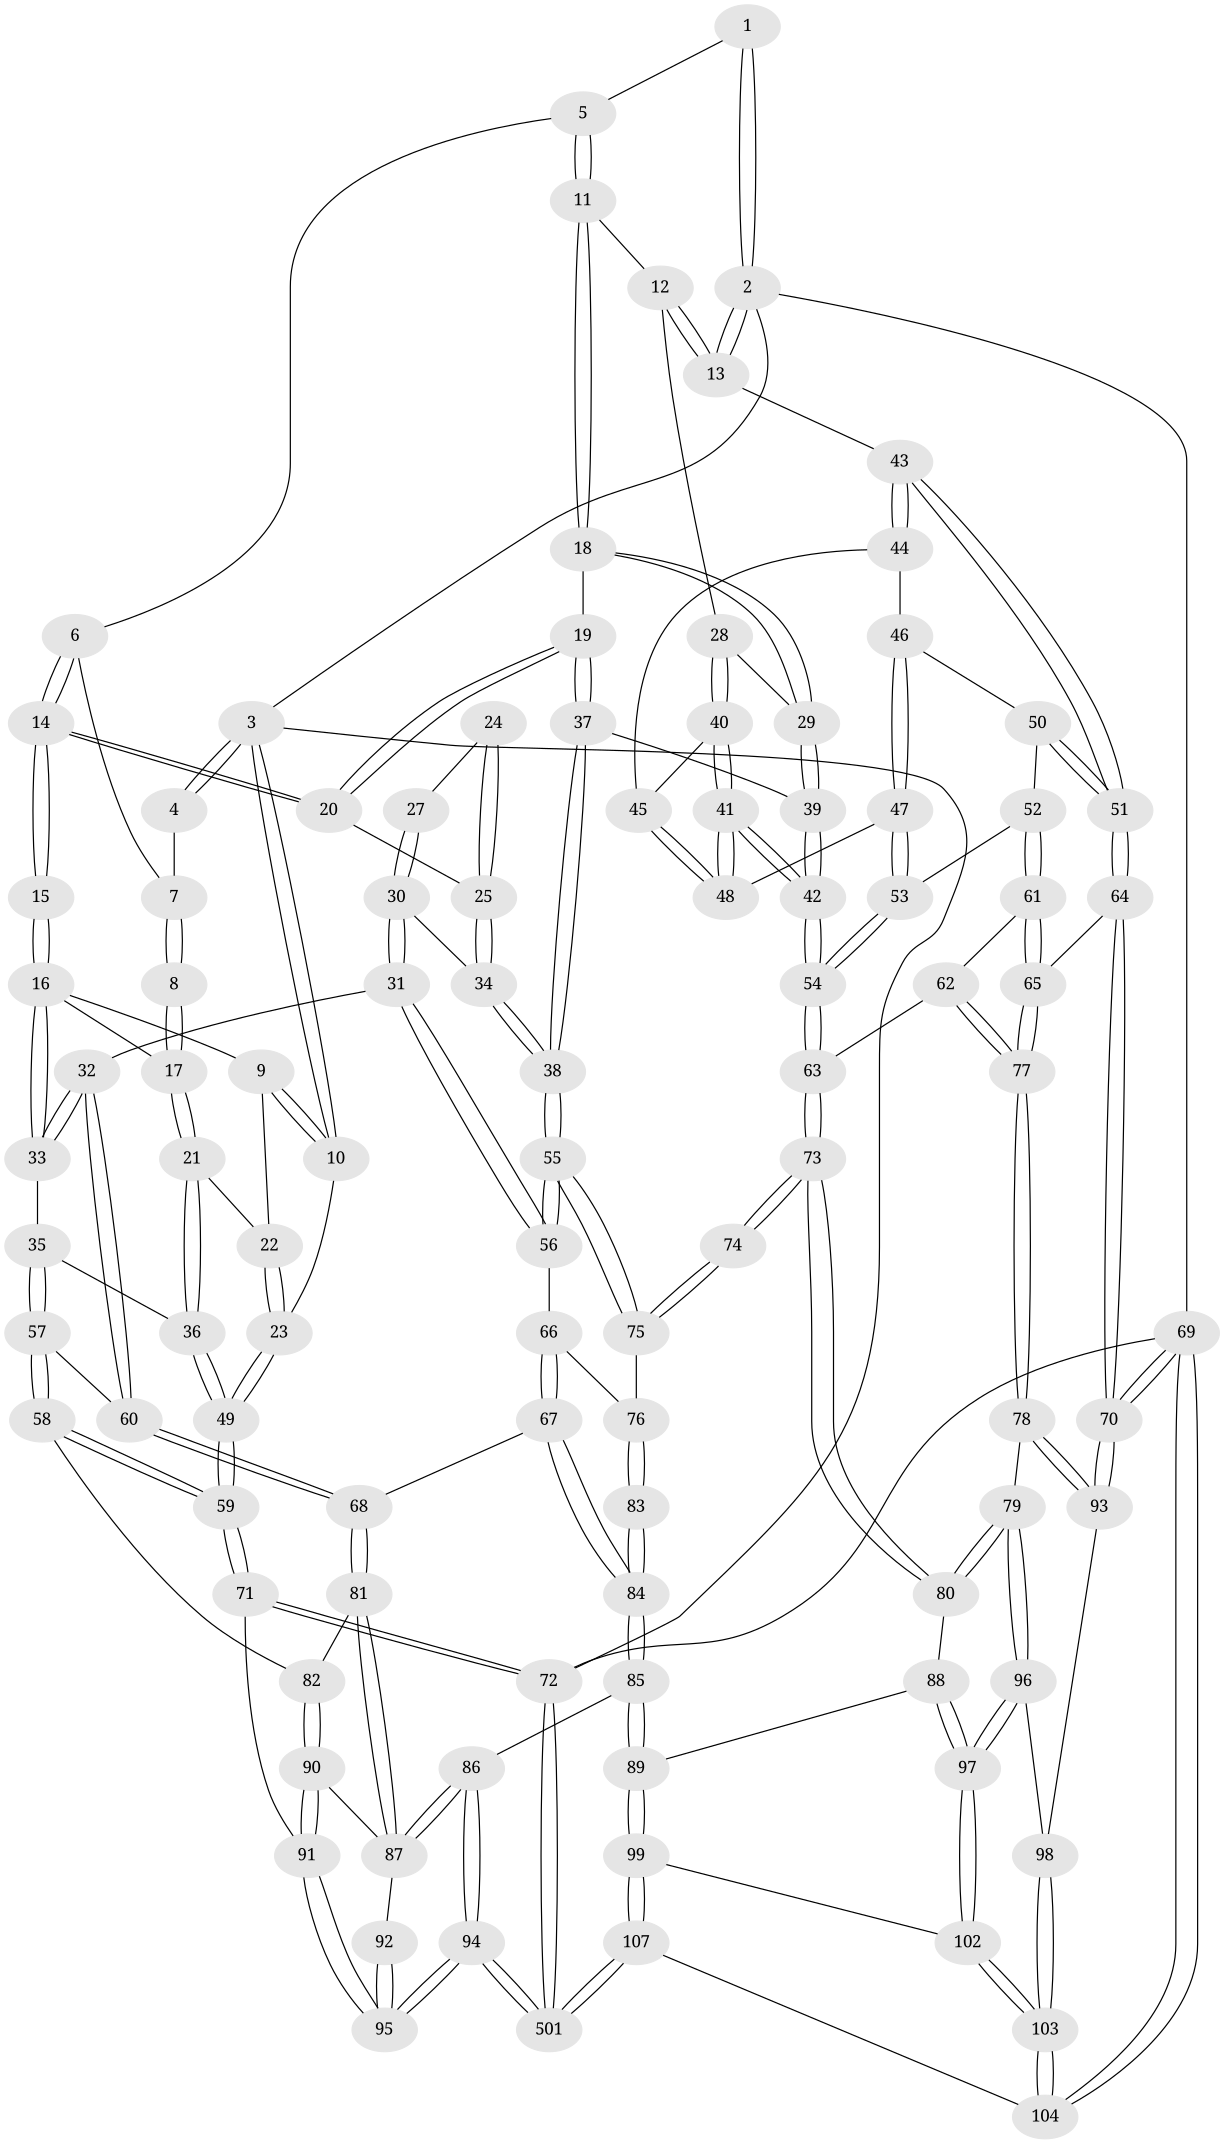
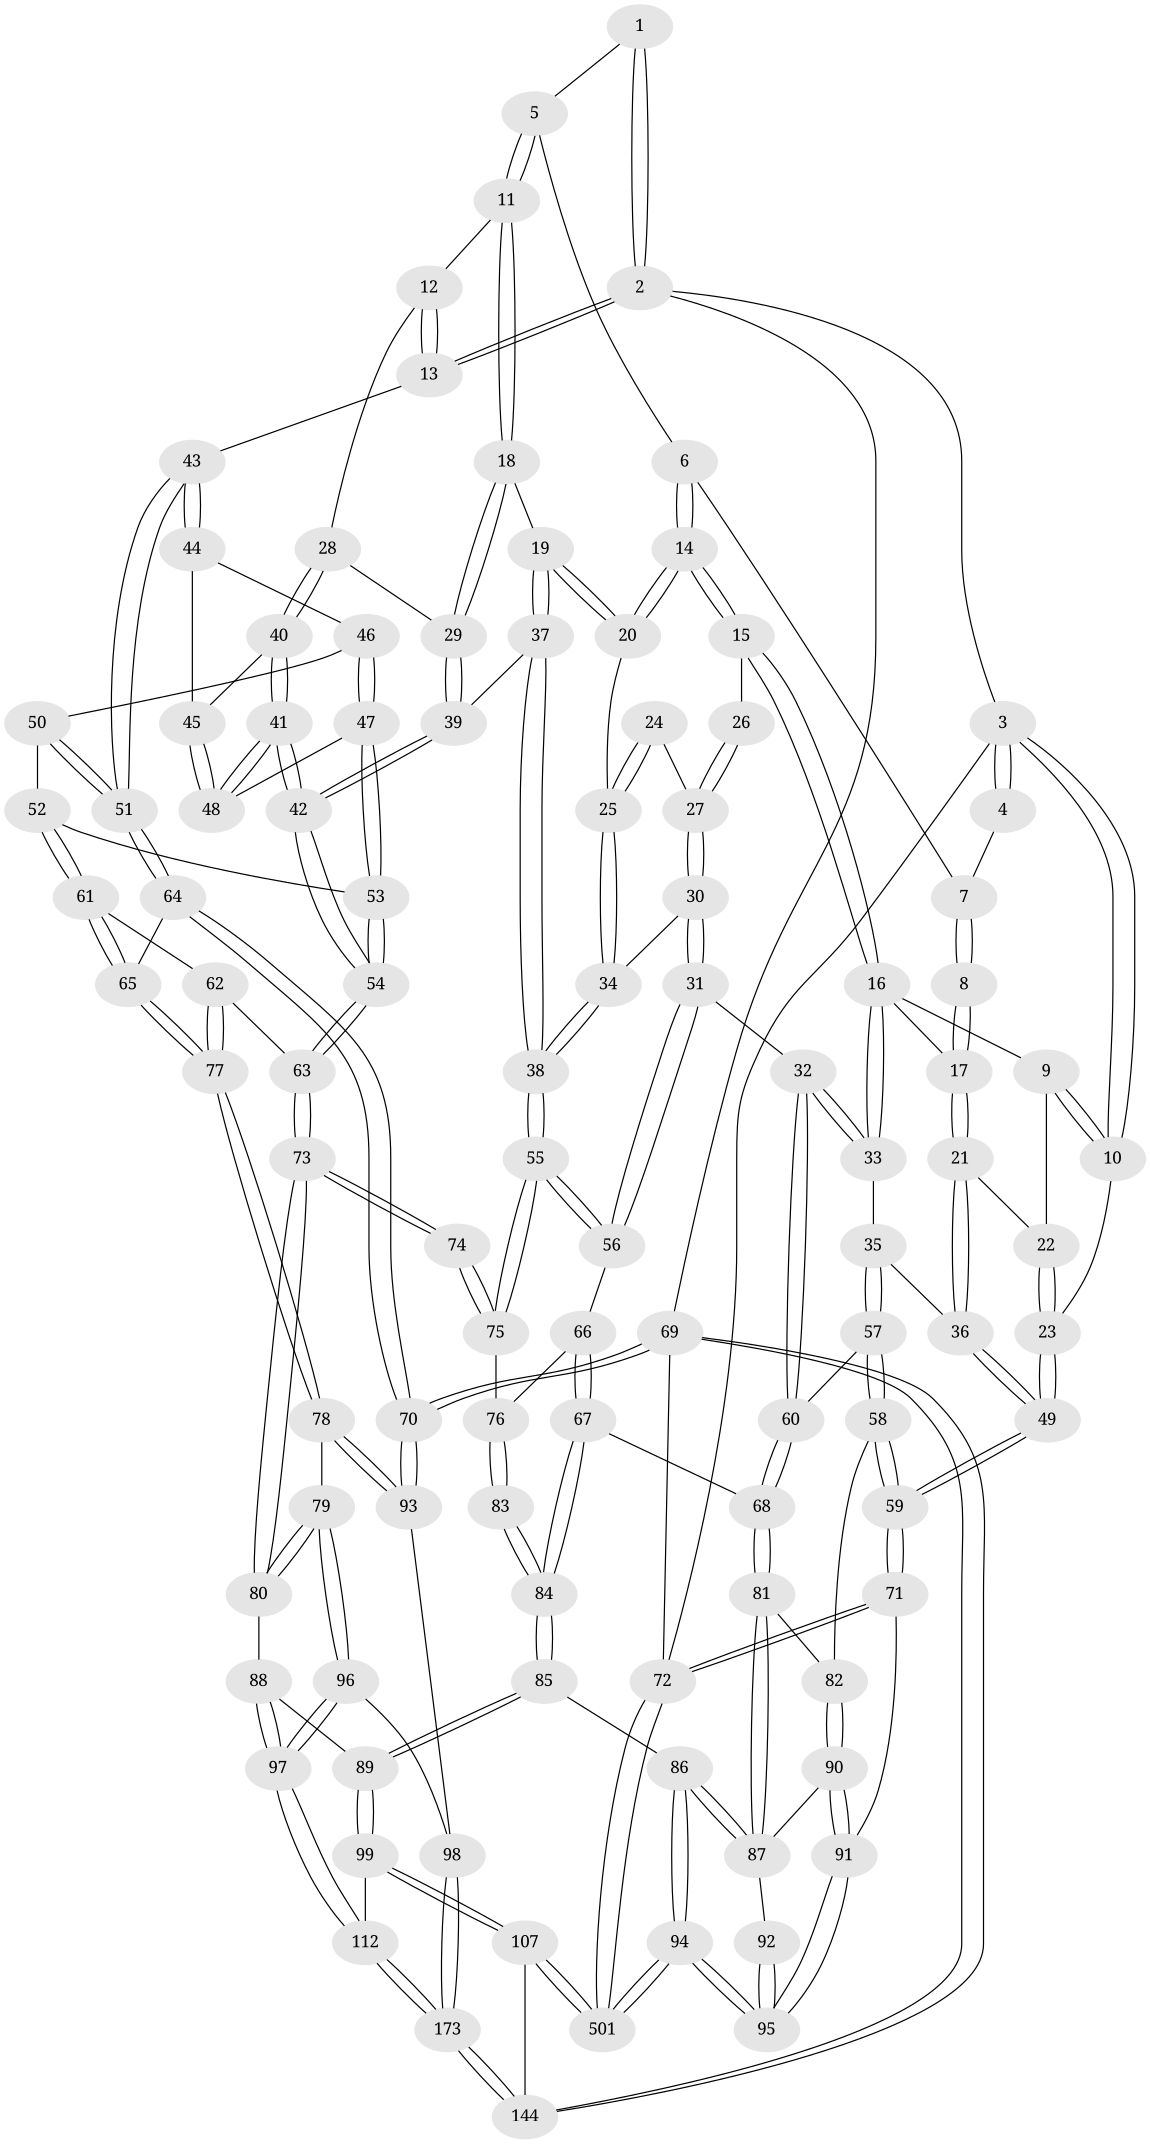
node "26": added
node "102": label "102" -> "112"
node "103": label "103" -> "173"
node "104": label "104" -> "144"
